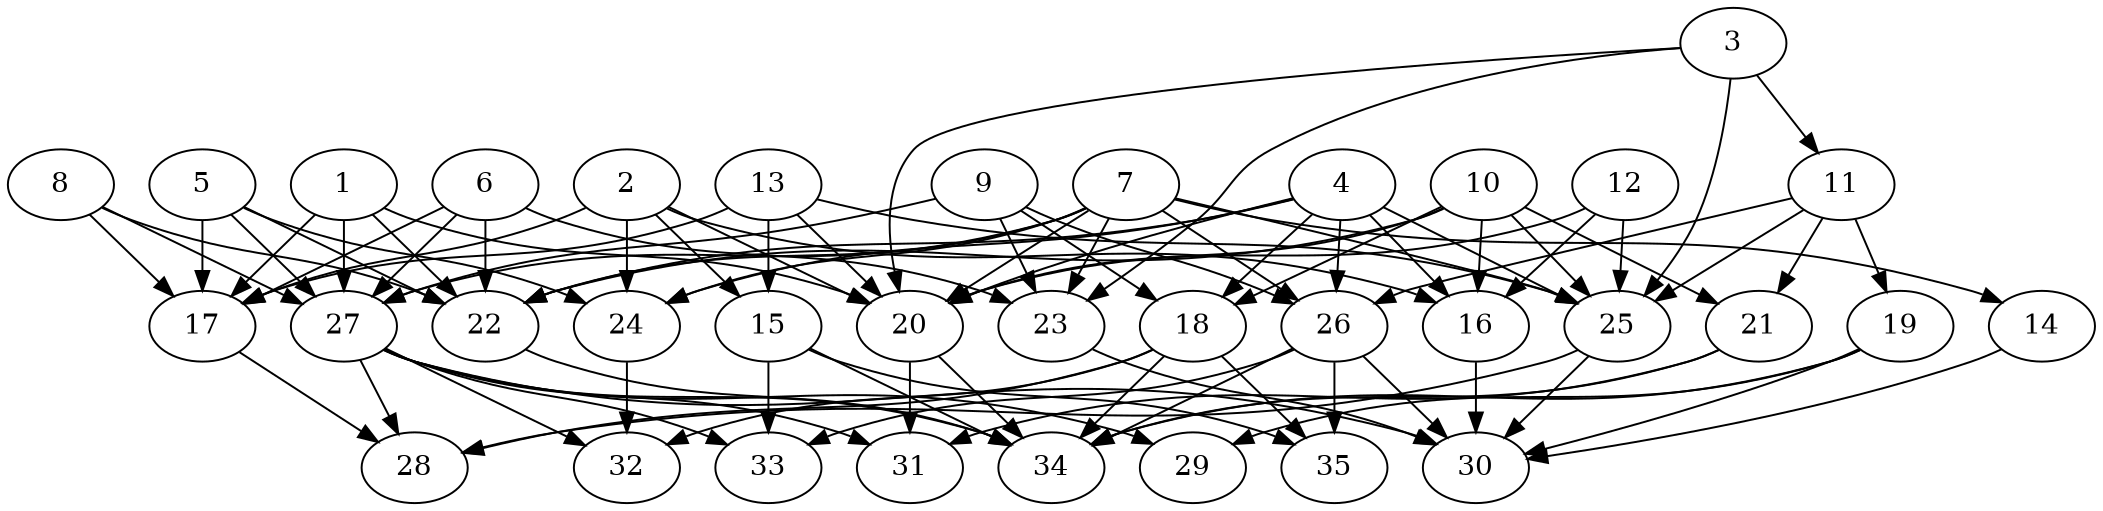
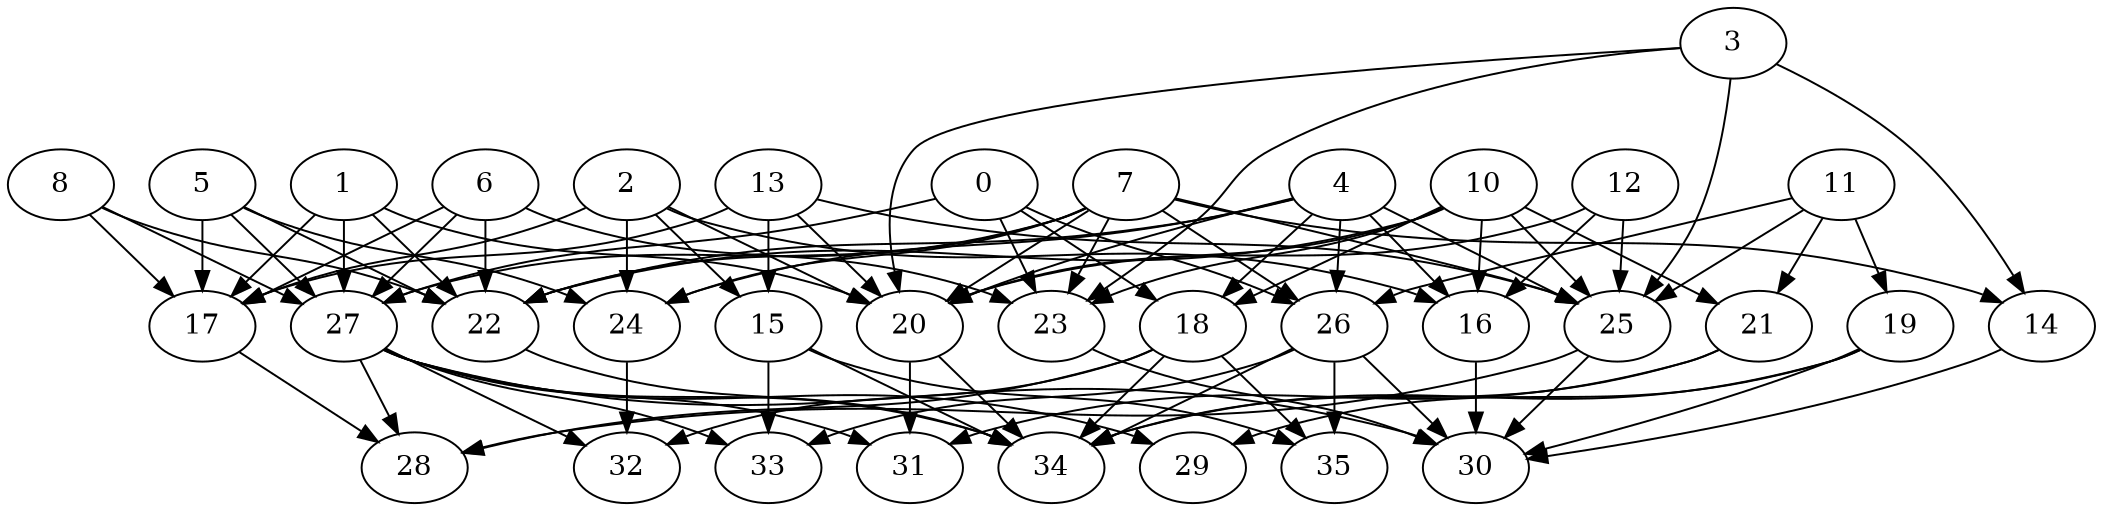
edge "3" -> "11": now "3" -> "14"
node "9": label "9" -> "0"
edge "10" -> "23": added
